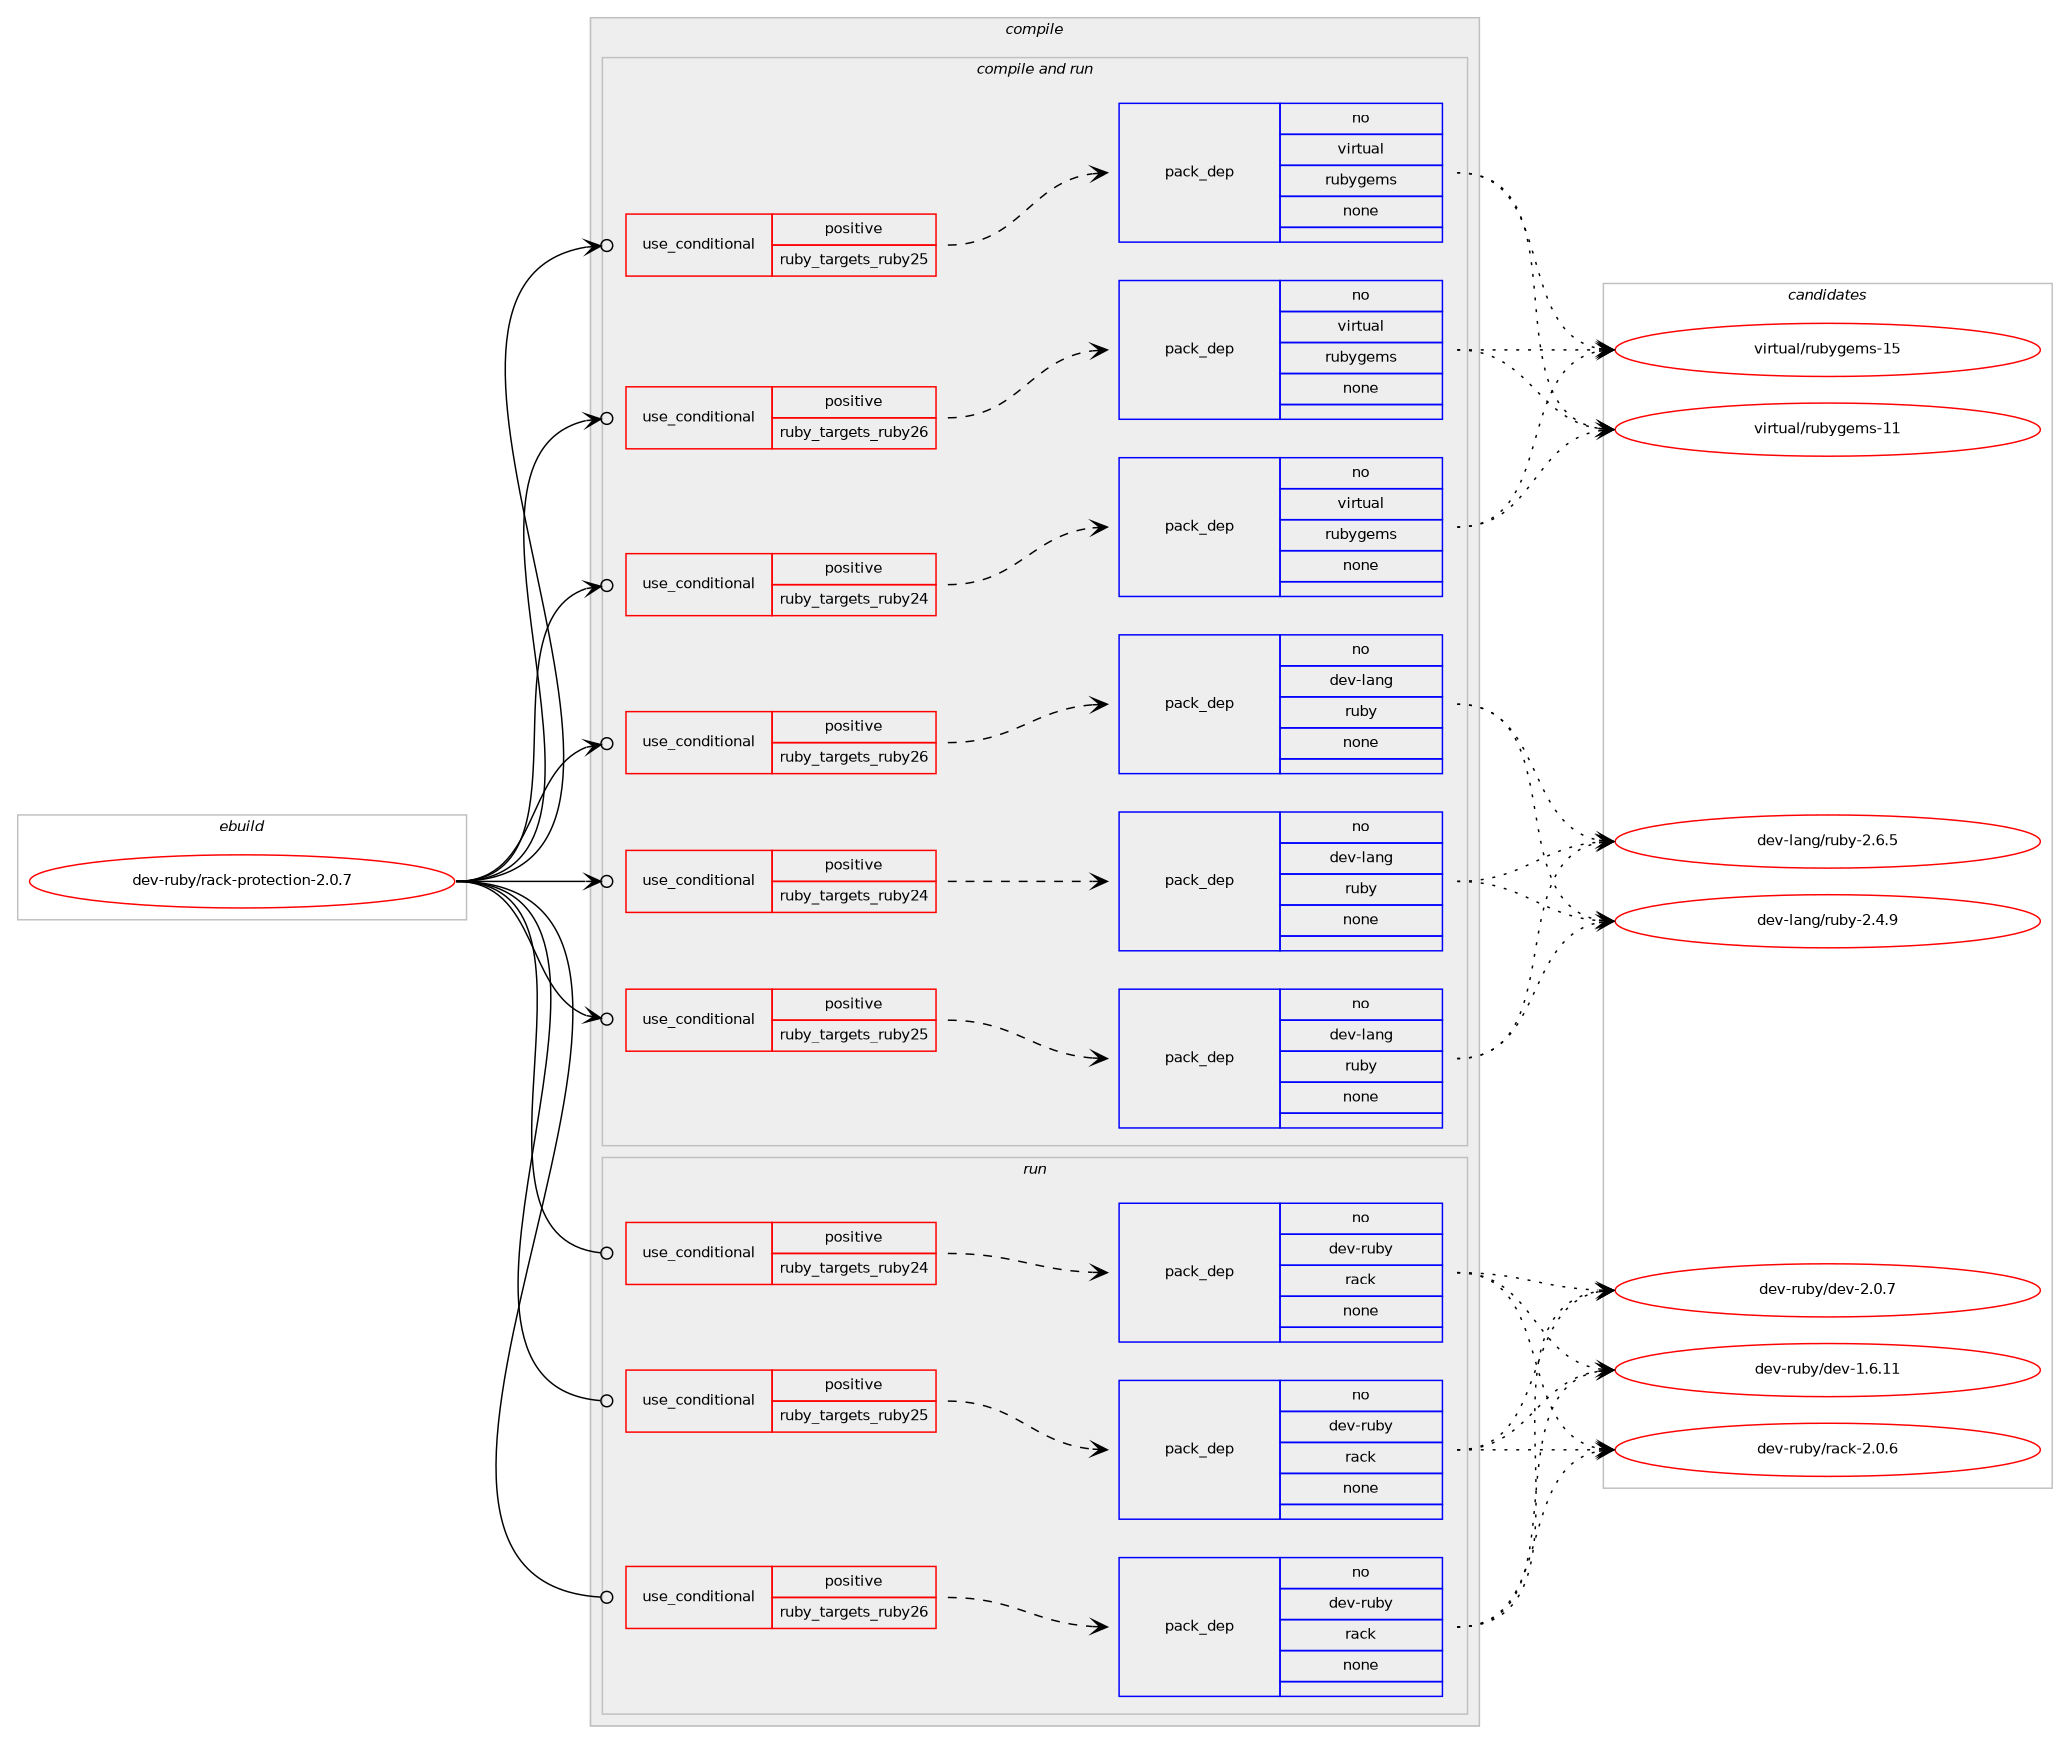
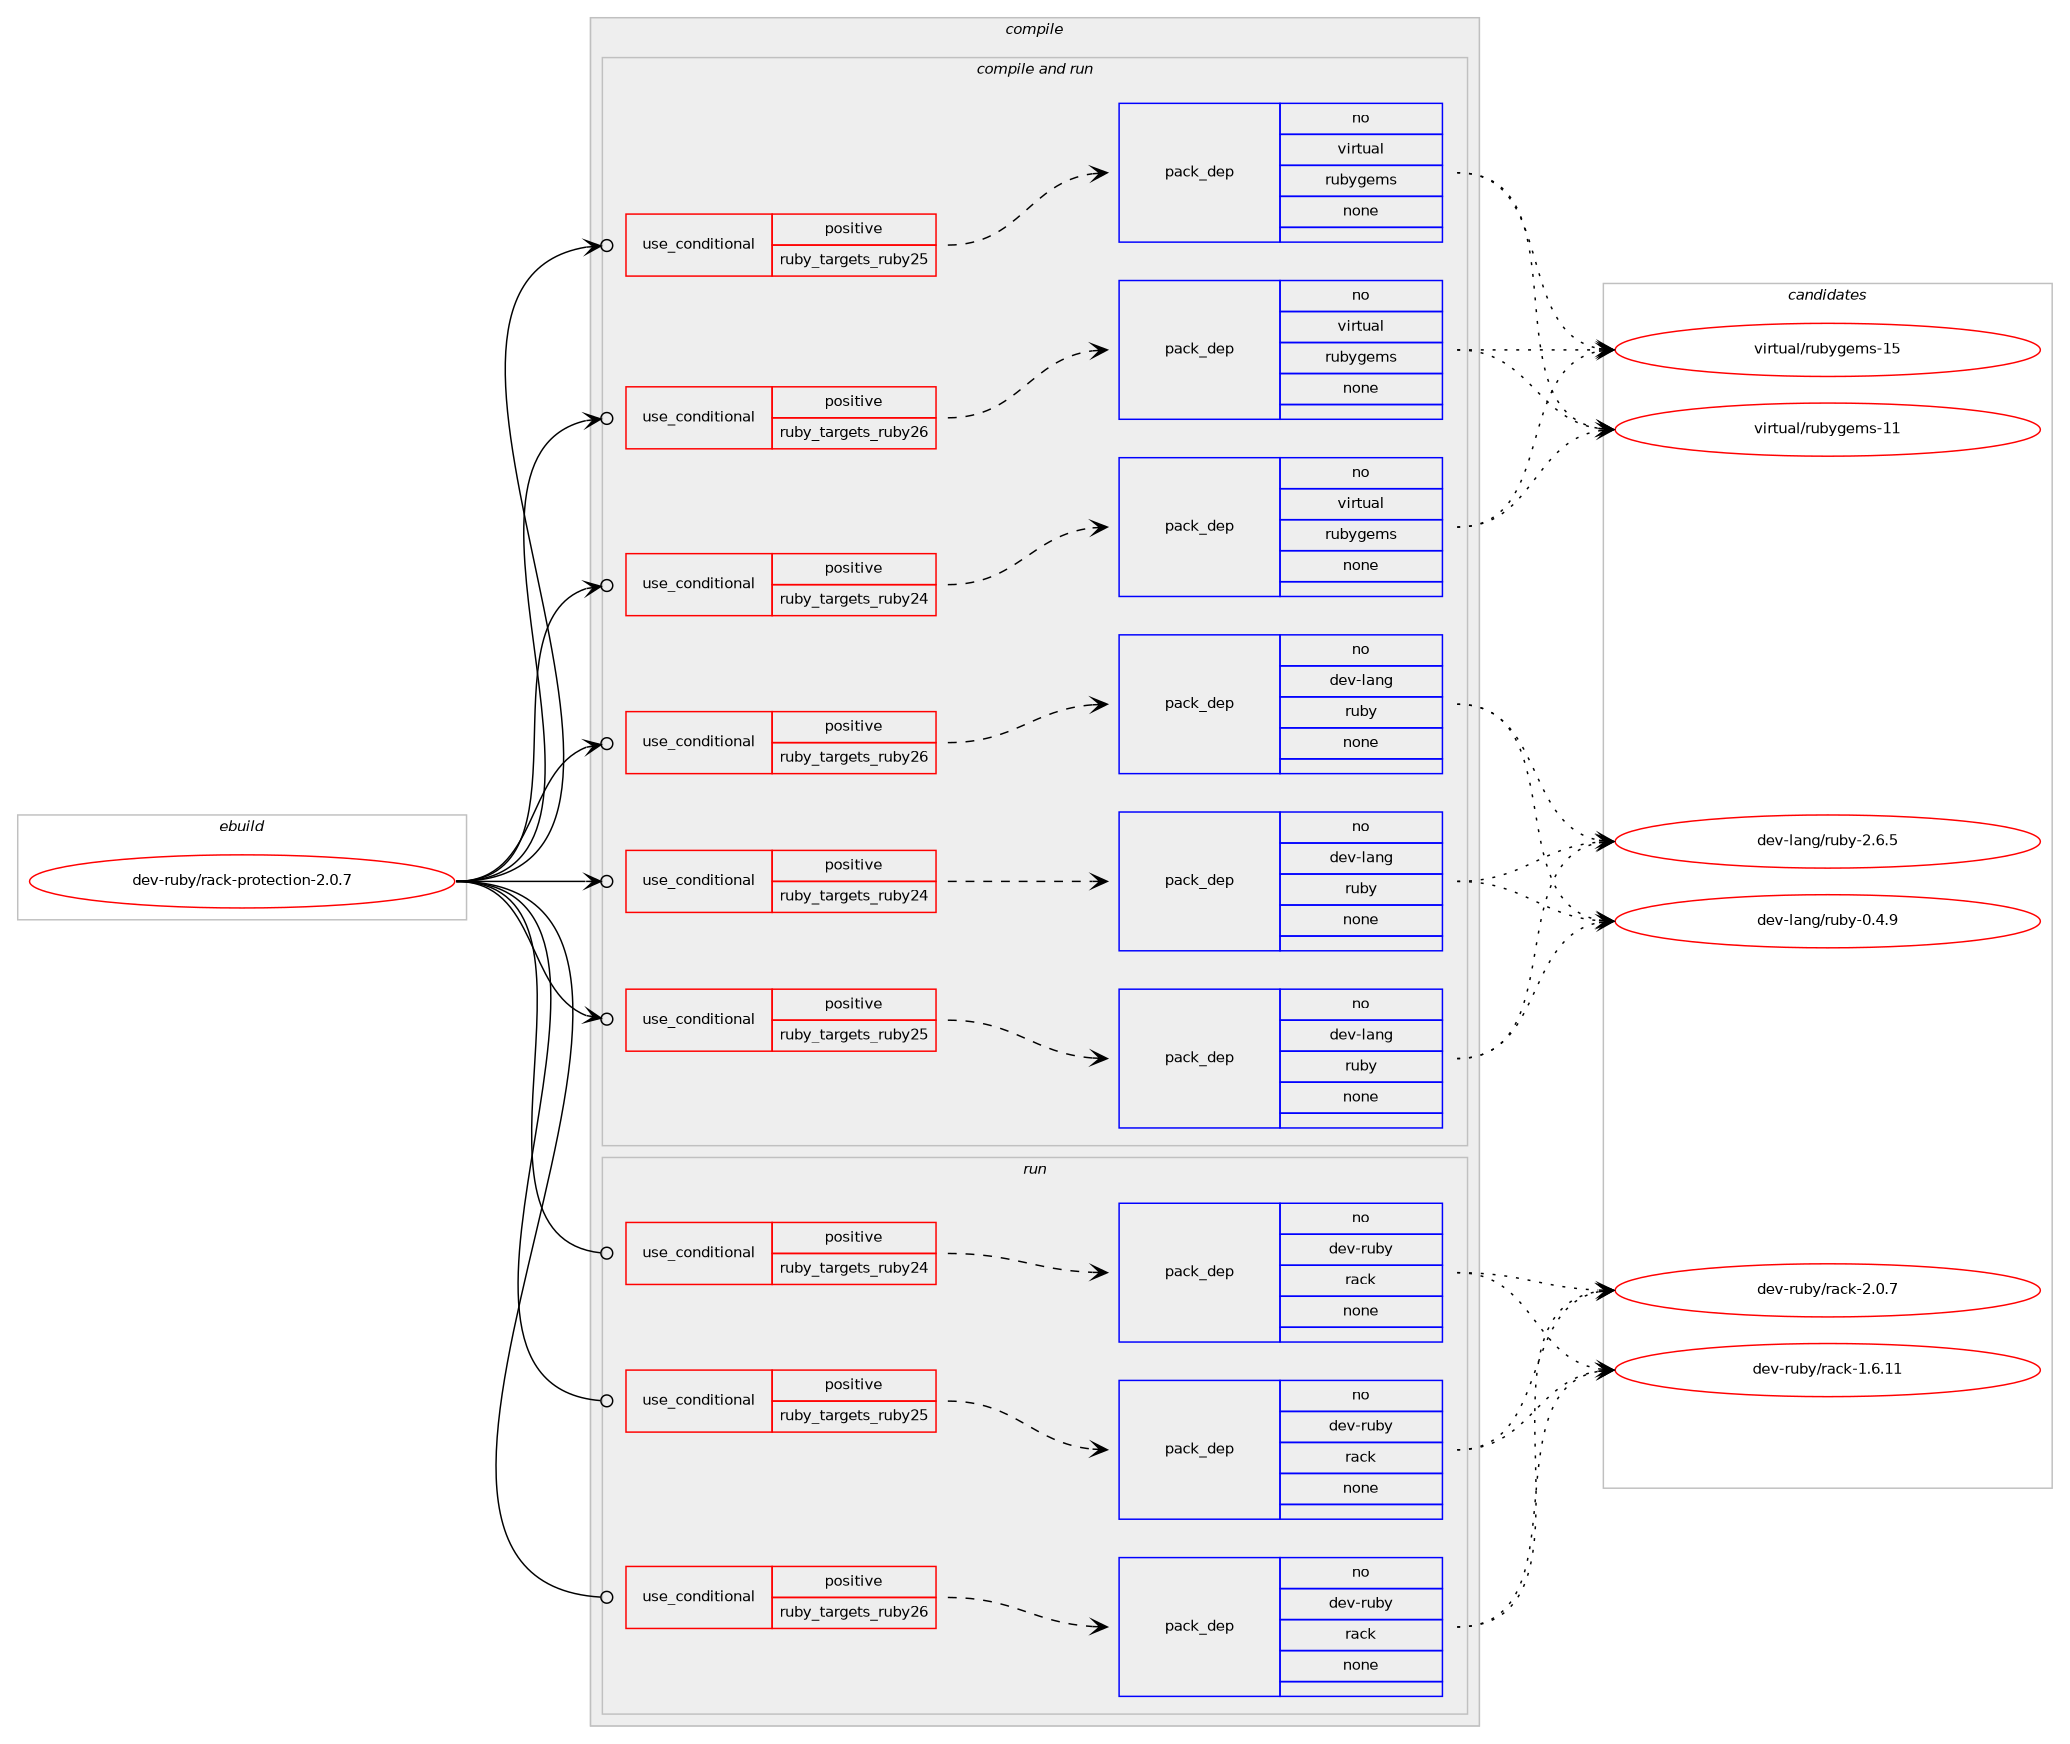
node "dev-lang/ruby-2.4.9": label "dev-lang/ruby-2.4.9" -> "dev-lang/ruby-0.4.9"
node "dev-ruby/dev-2.0.7": label "dev-ruby/dev-2.0.7" -> "dev-ruby/rack-2.0.7"
node "dev-ruby/dev-1.6.11": label "dev-ruby/dev-1.6.11" -> "dev-ruby/rack-1.6.11"
node "dev-ruby/rack-2.0.6": removed
